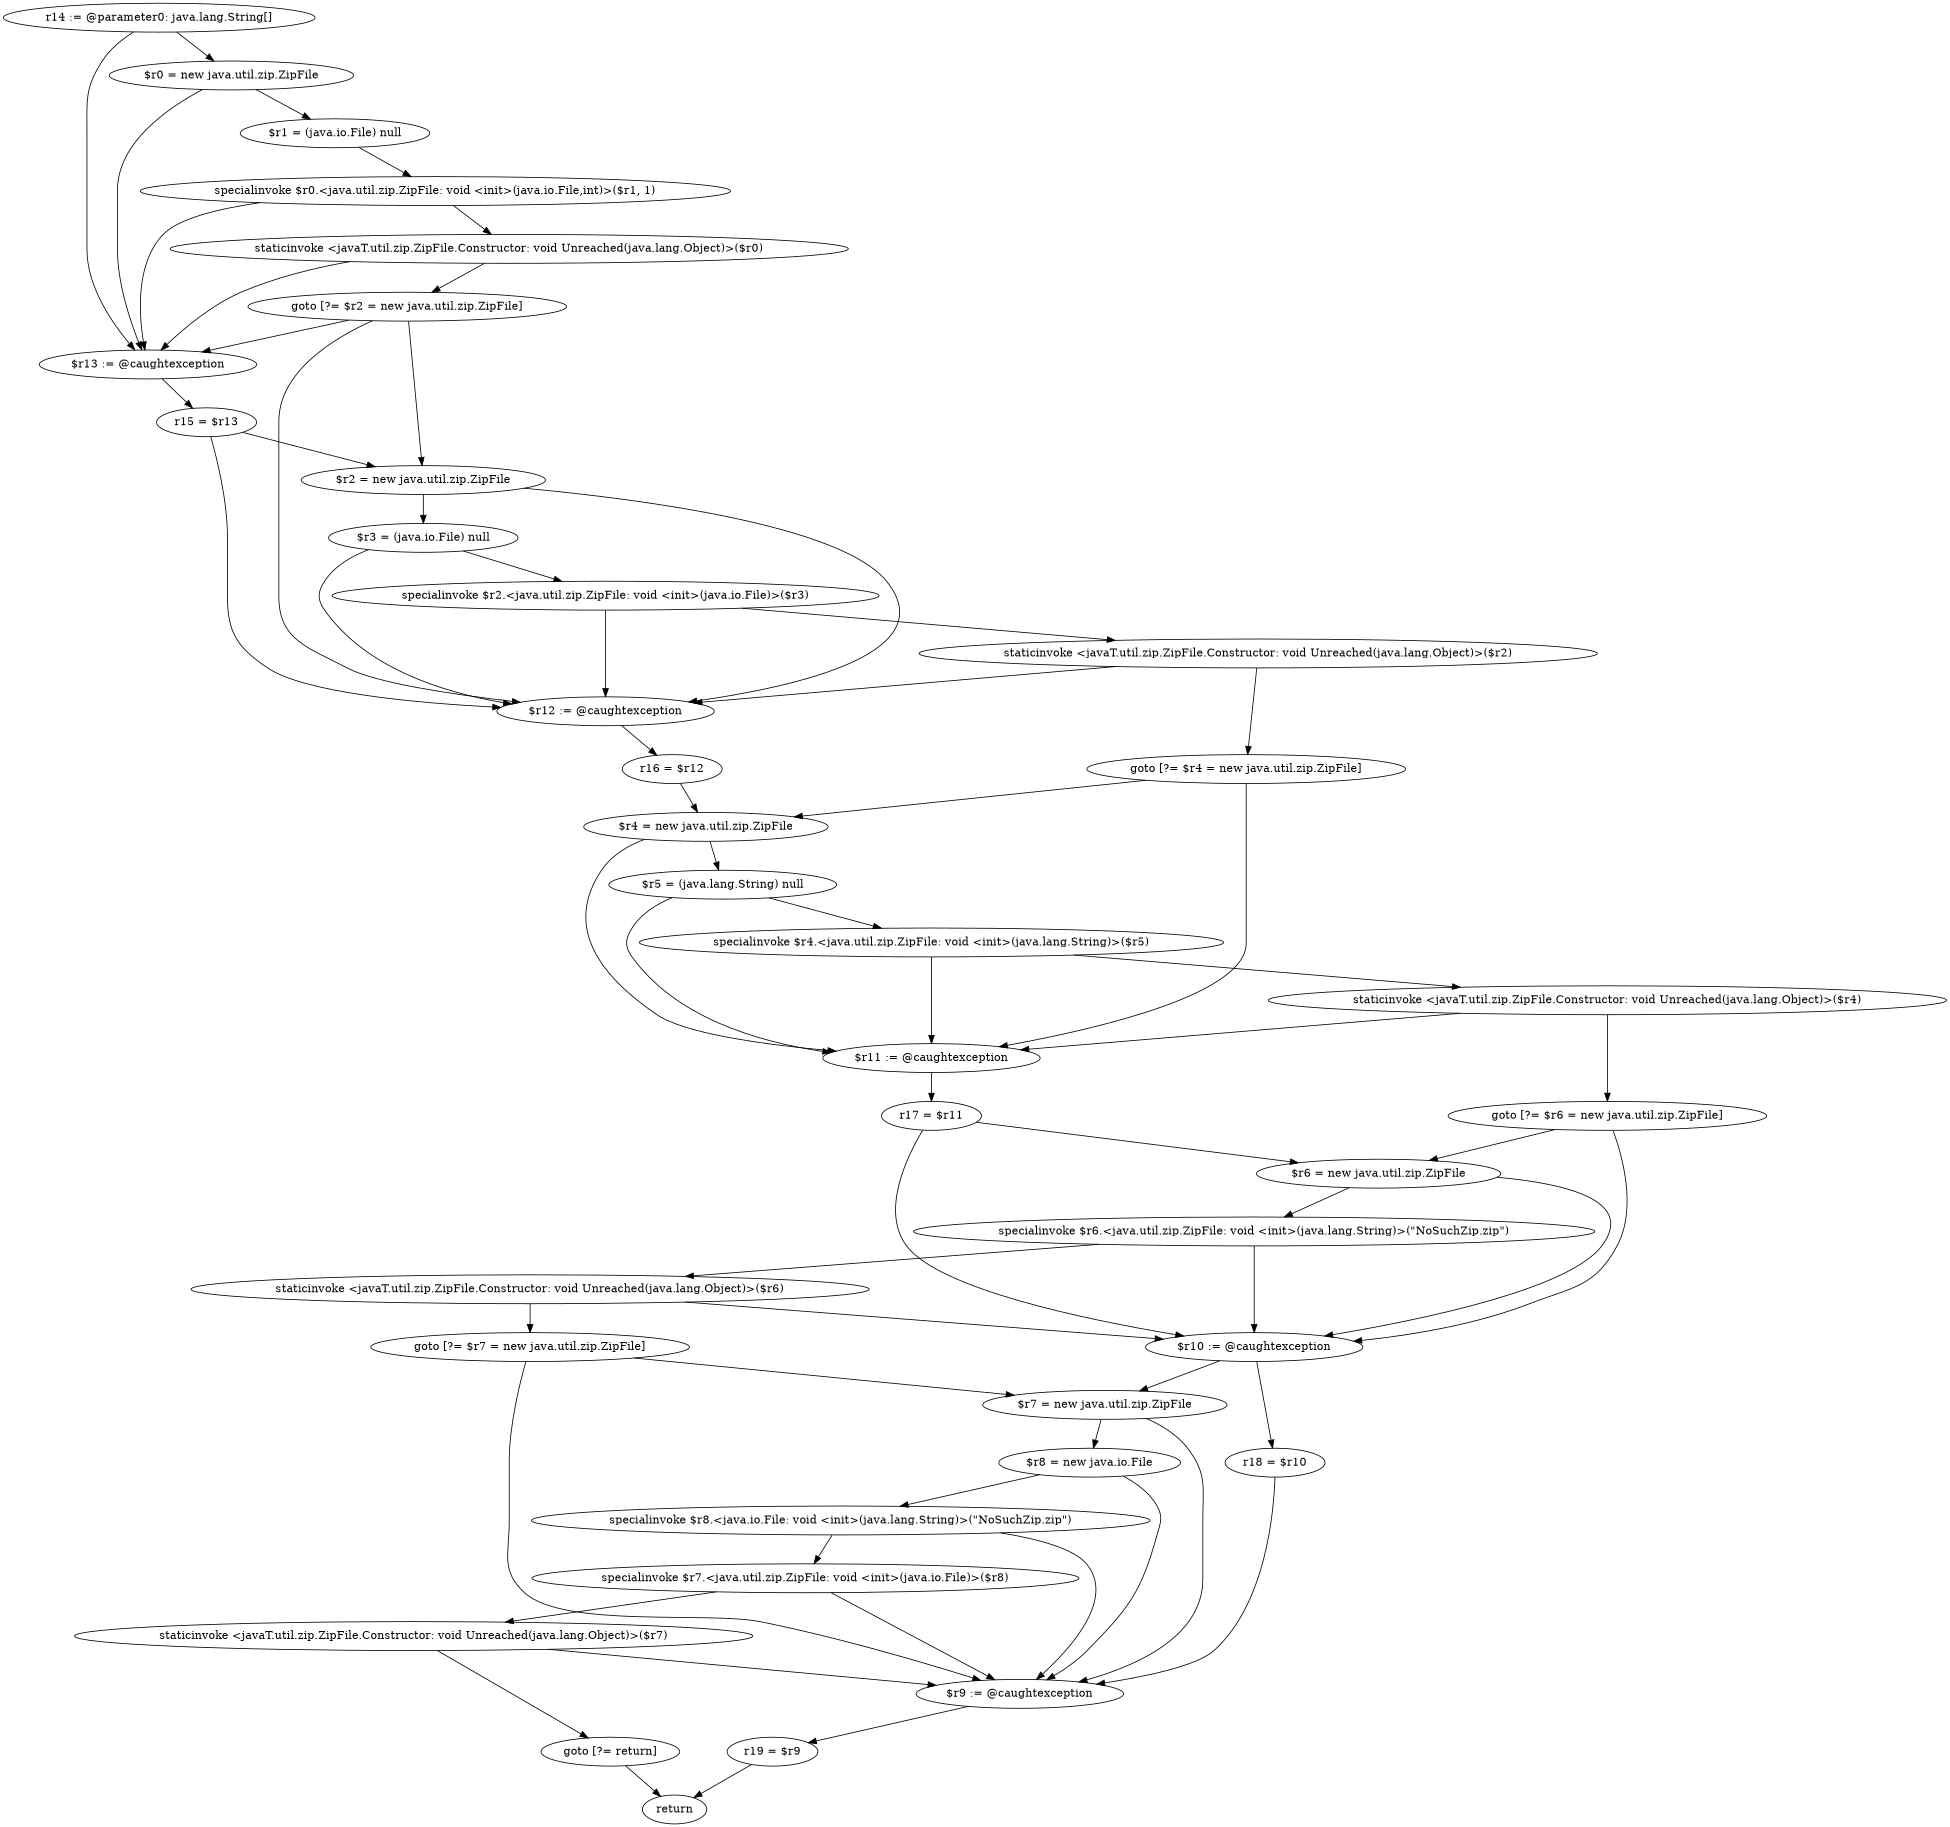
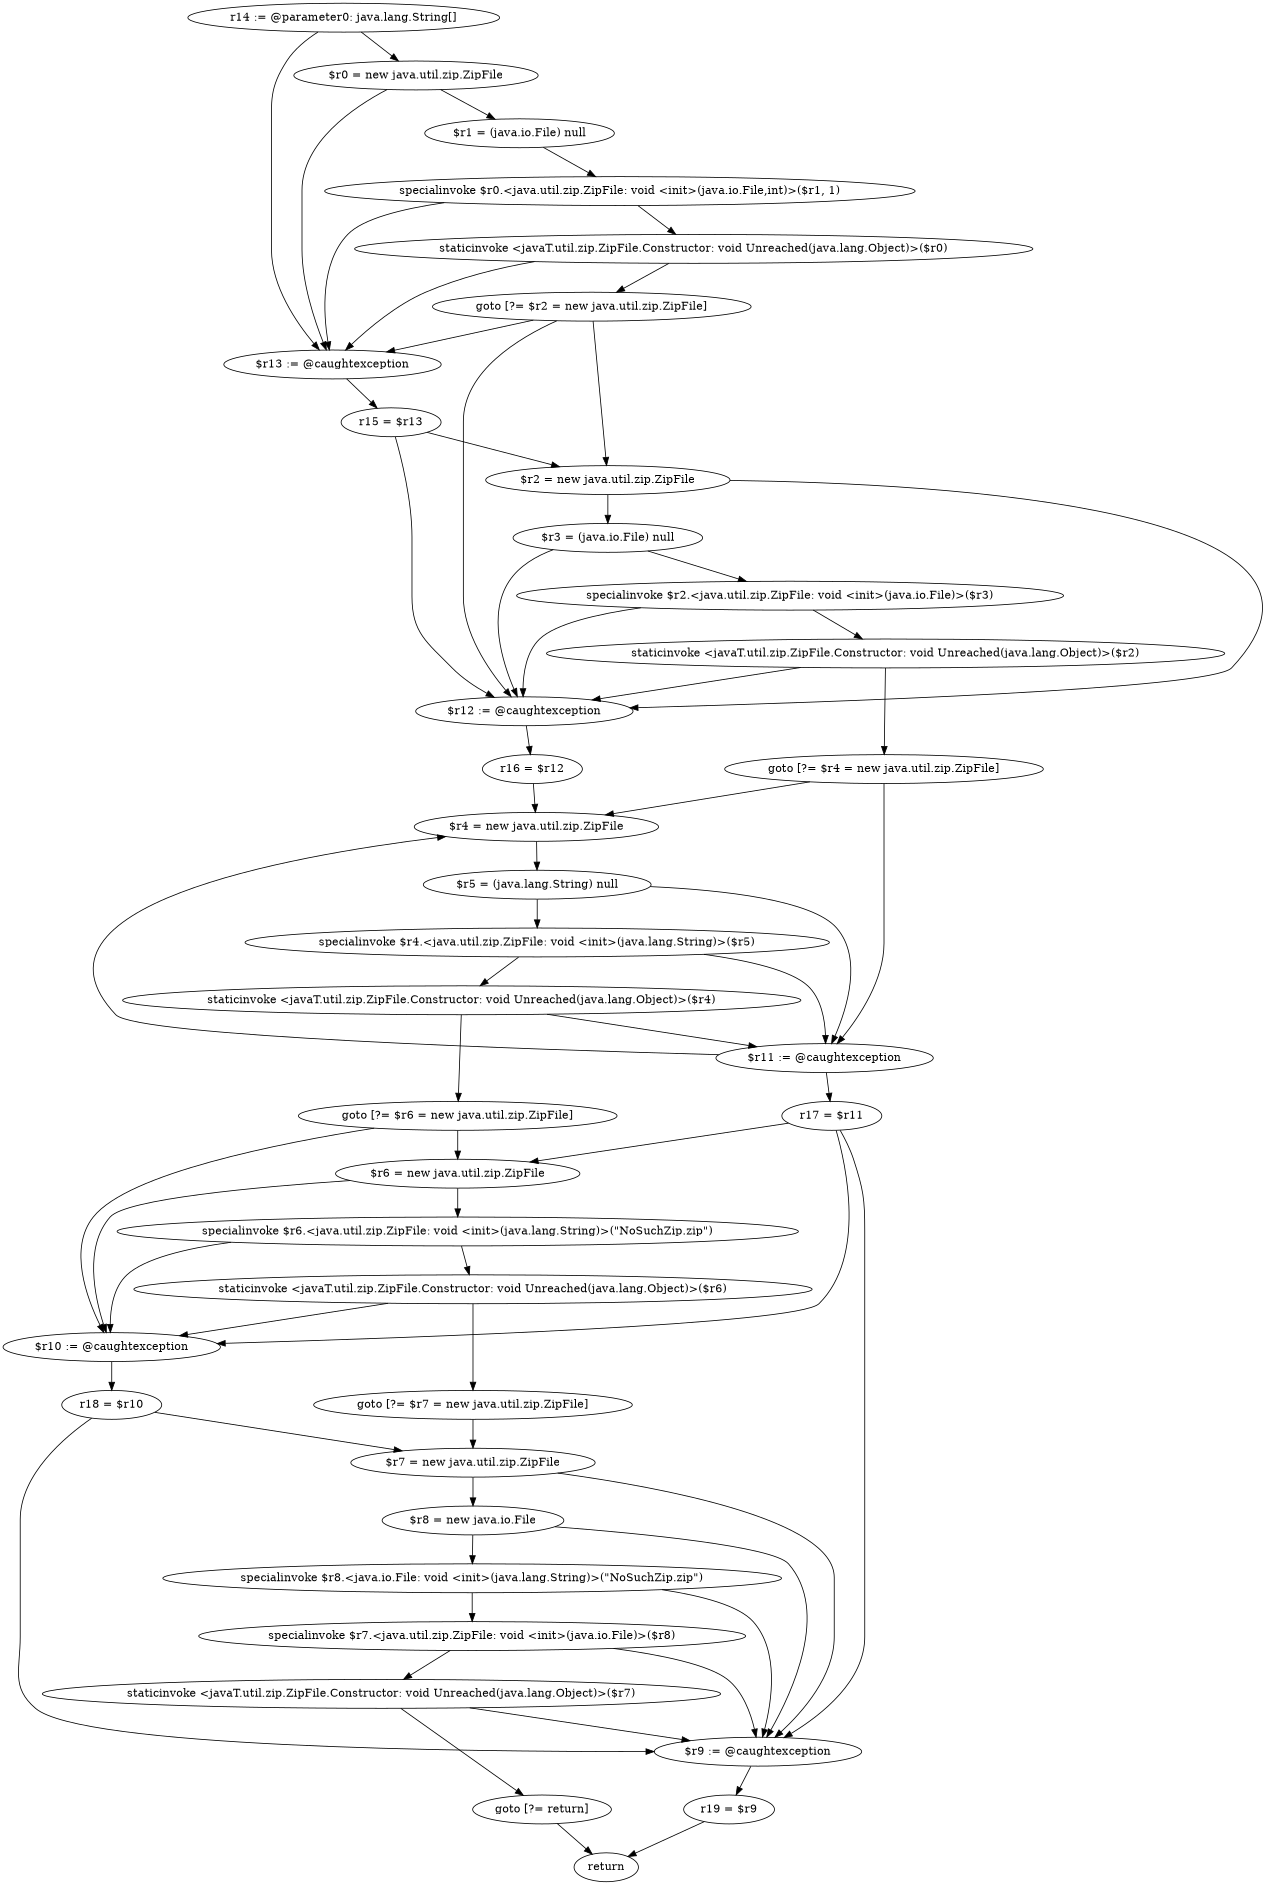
edge "$r4 = new java.util.zip.ZipFile" -> "$r11 := @caughtexception": reversed
edge "$r10 := @caughtexception" -> "$r7 = new java.util.zip.ZipFile": now "r18 = $r10" -> "$r7 = new java.util.zip.ZipFile"
edge "goto [?= $r7 = new java.util.zip.ZipFile]" -> "$r9 := @caughtexception": now "r17 = $r11" -> "$r9 := @caughtexception"
